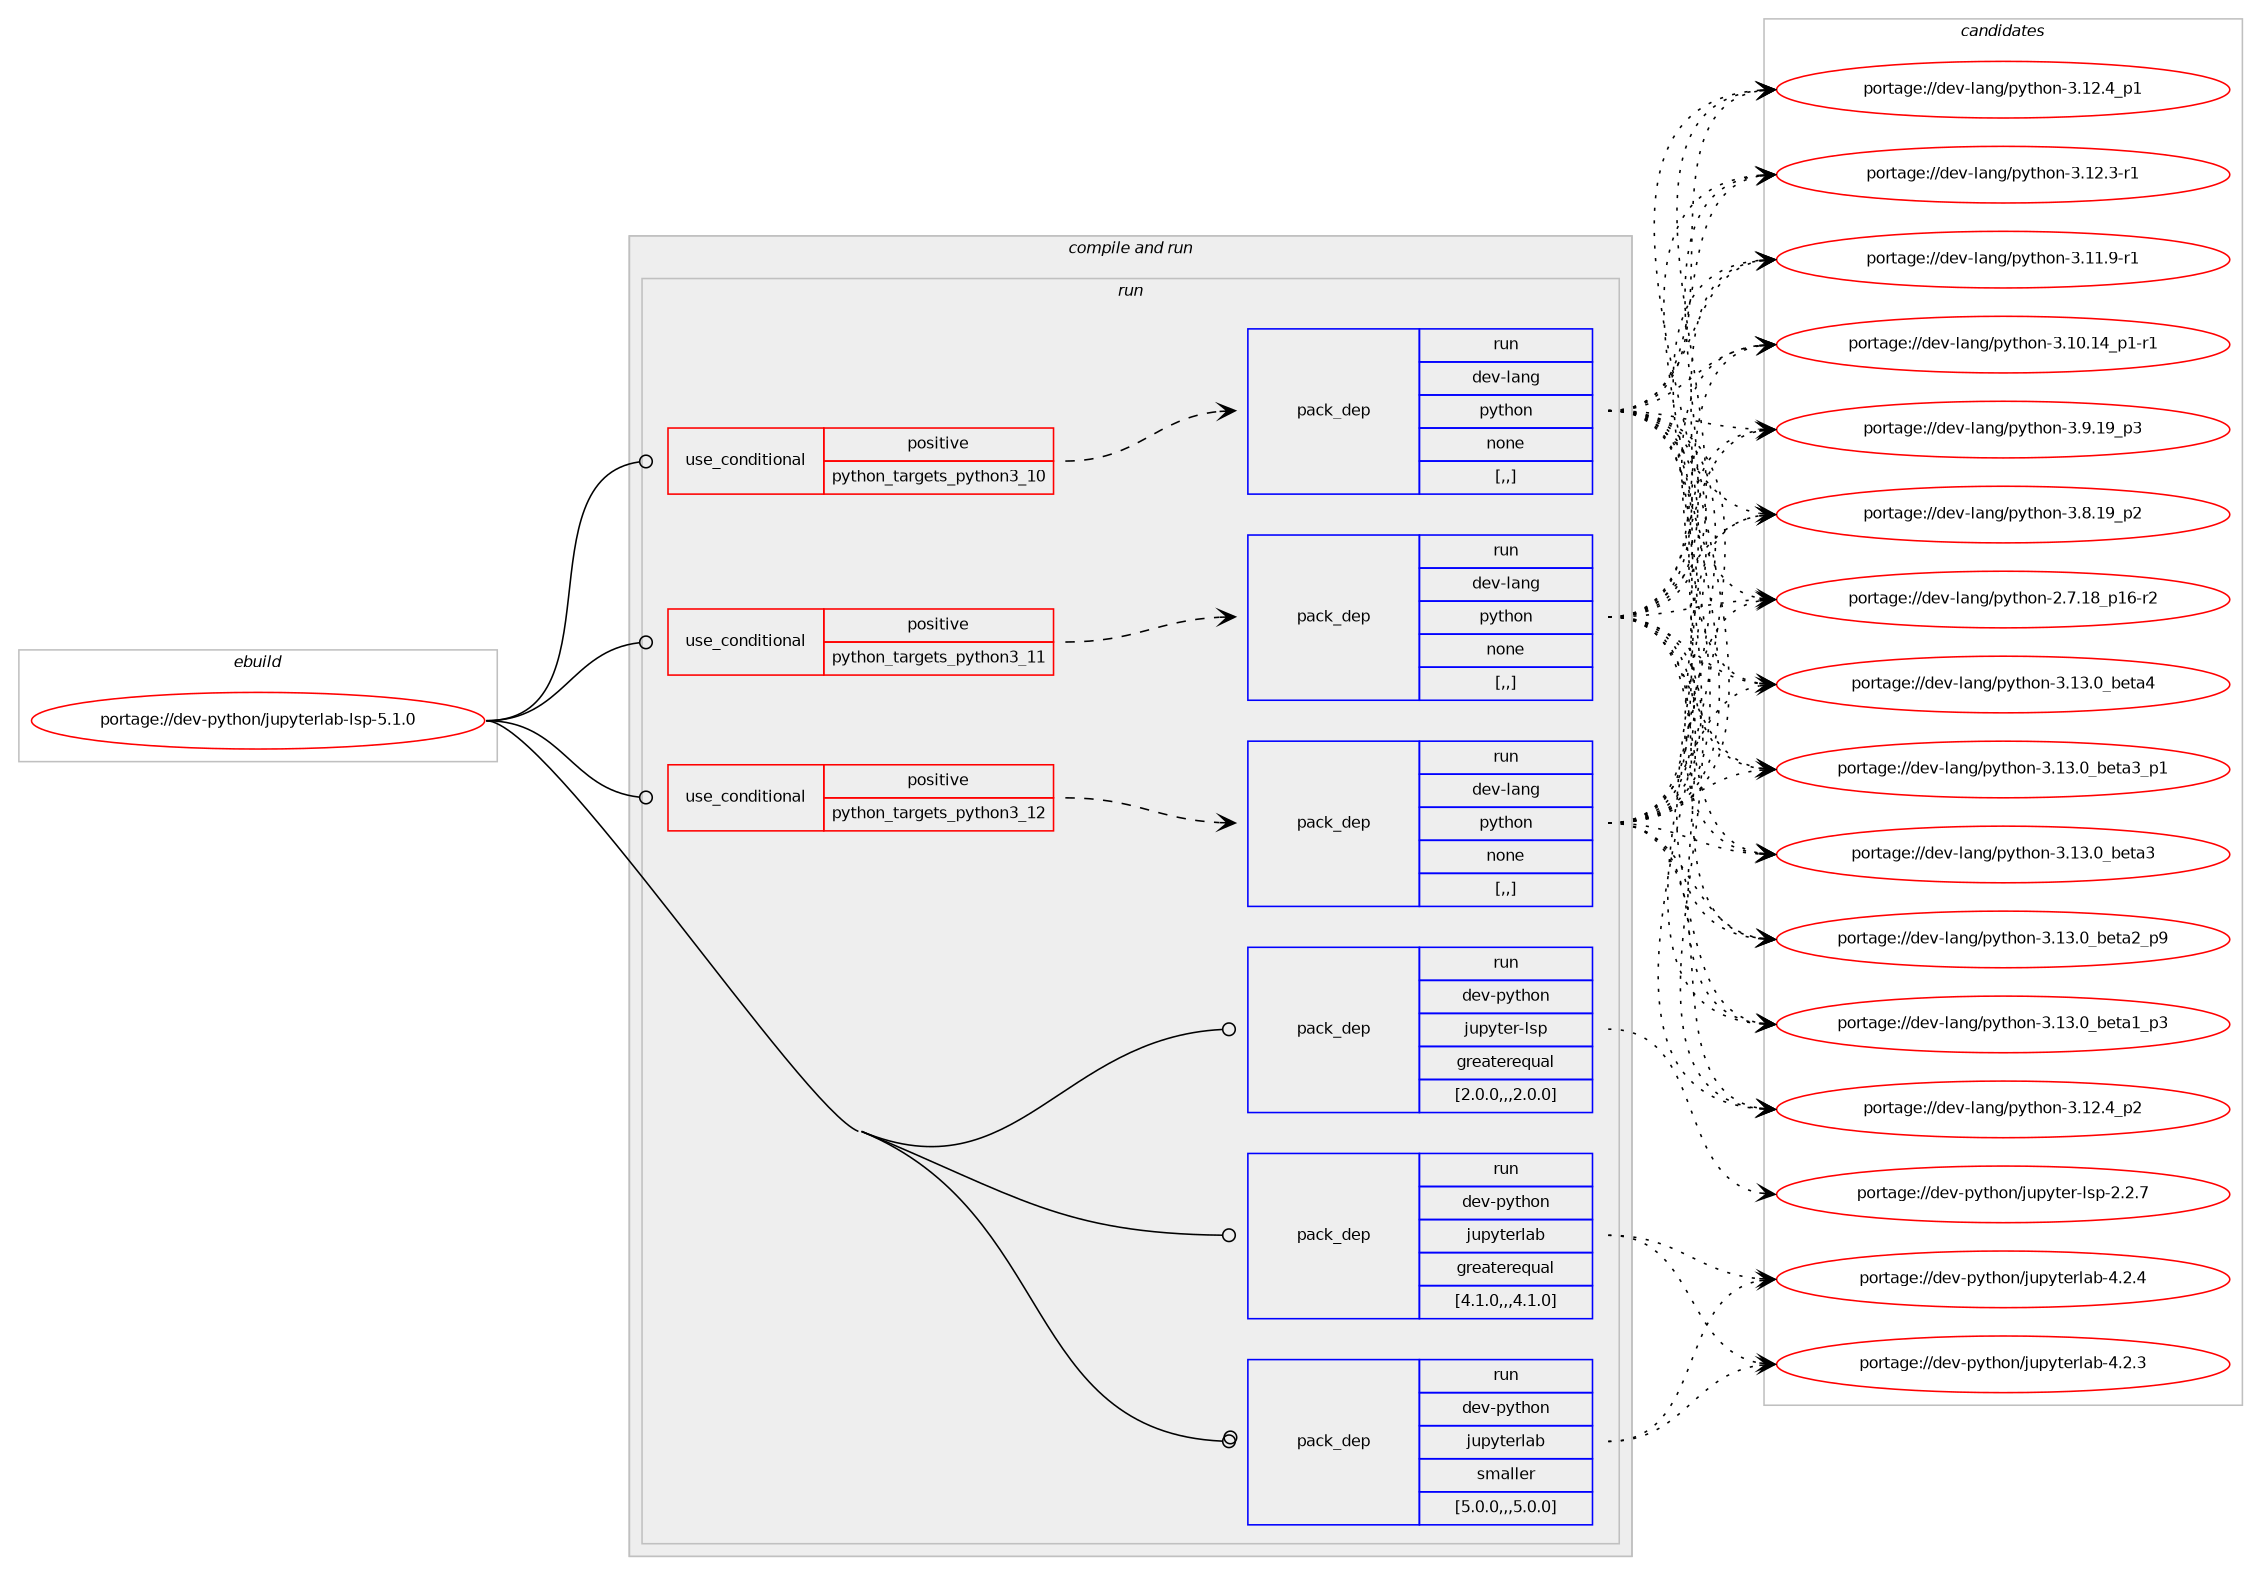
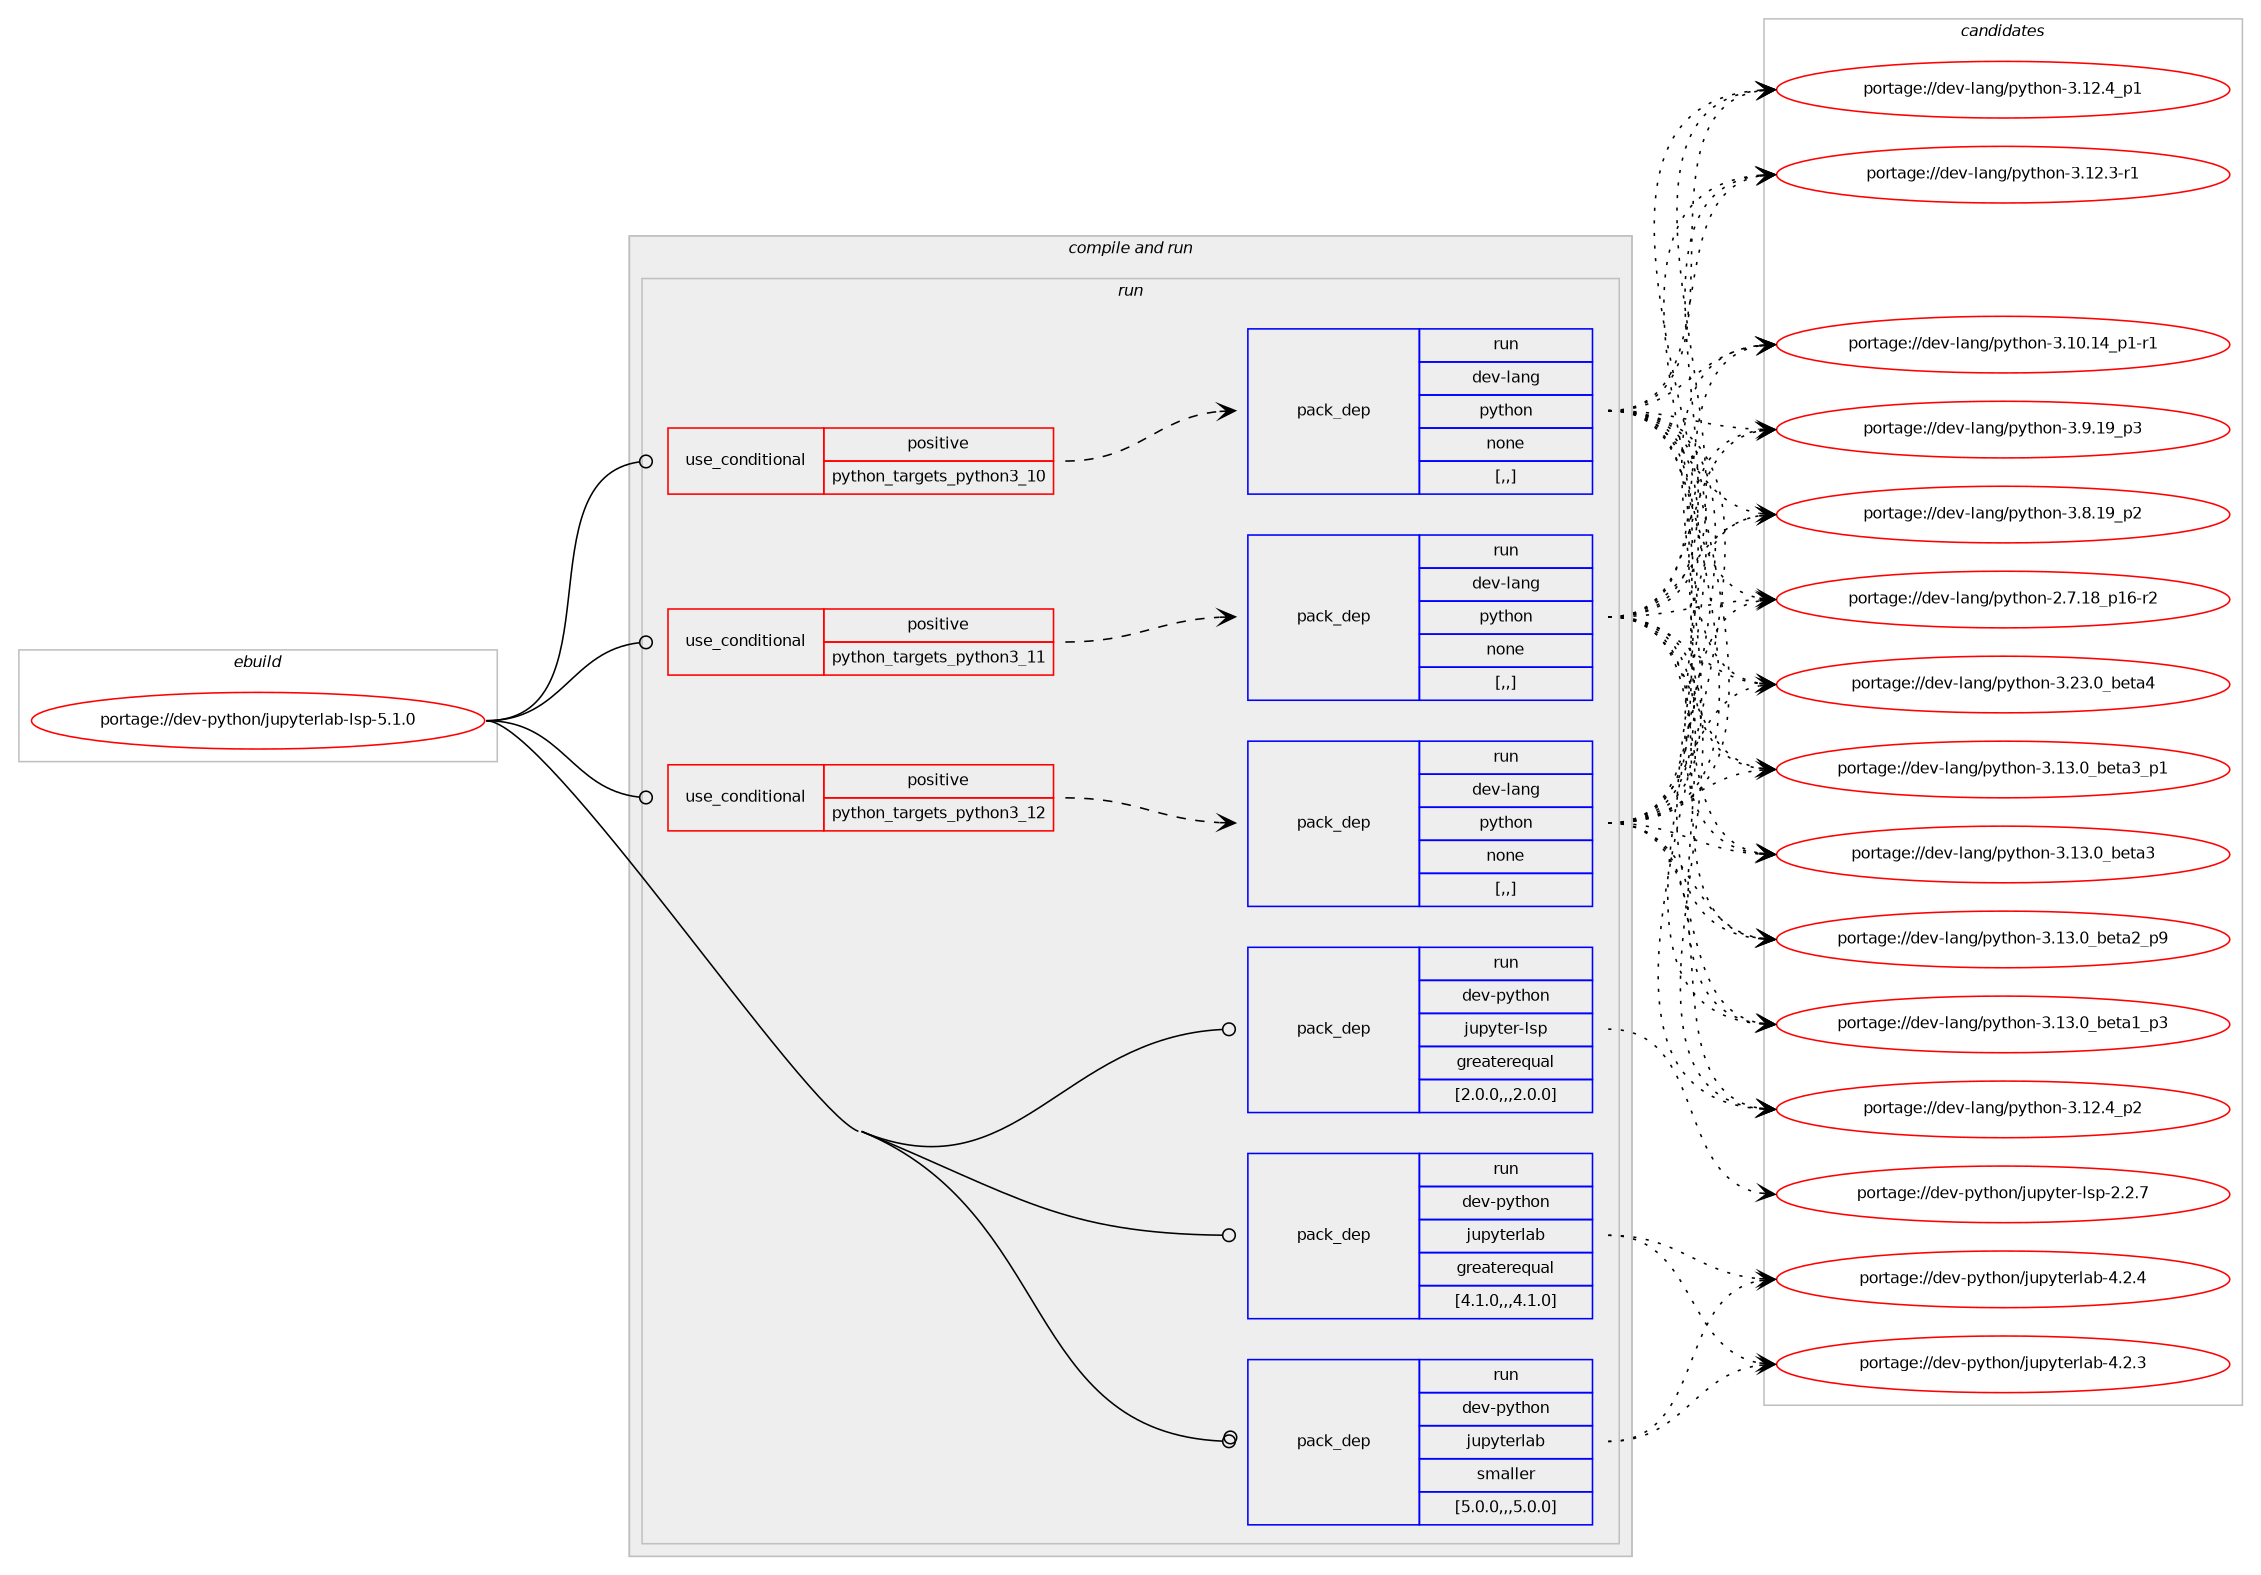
node "portage://dev-lang/python-3.11.9-r1": removed
node "portage://dev-lang/python-3.13.0_beta4": label "portage://dev-lang/python-3.13.0_beta4" -> "portage://dev-lang/python-3.23.0_beta4"
